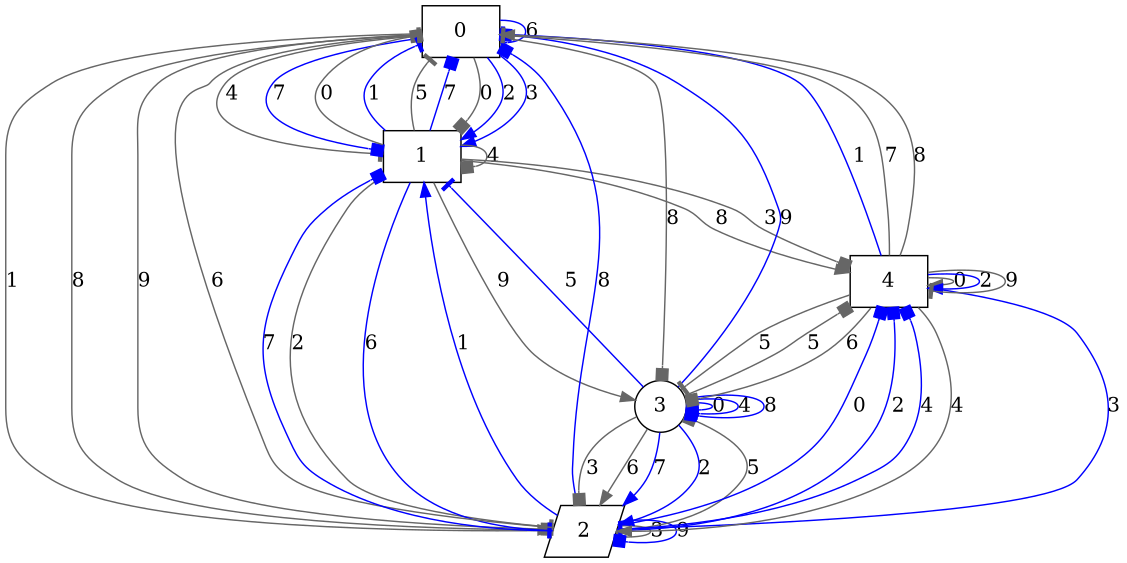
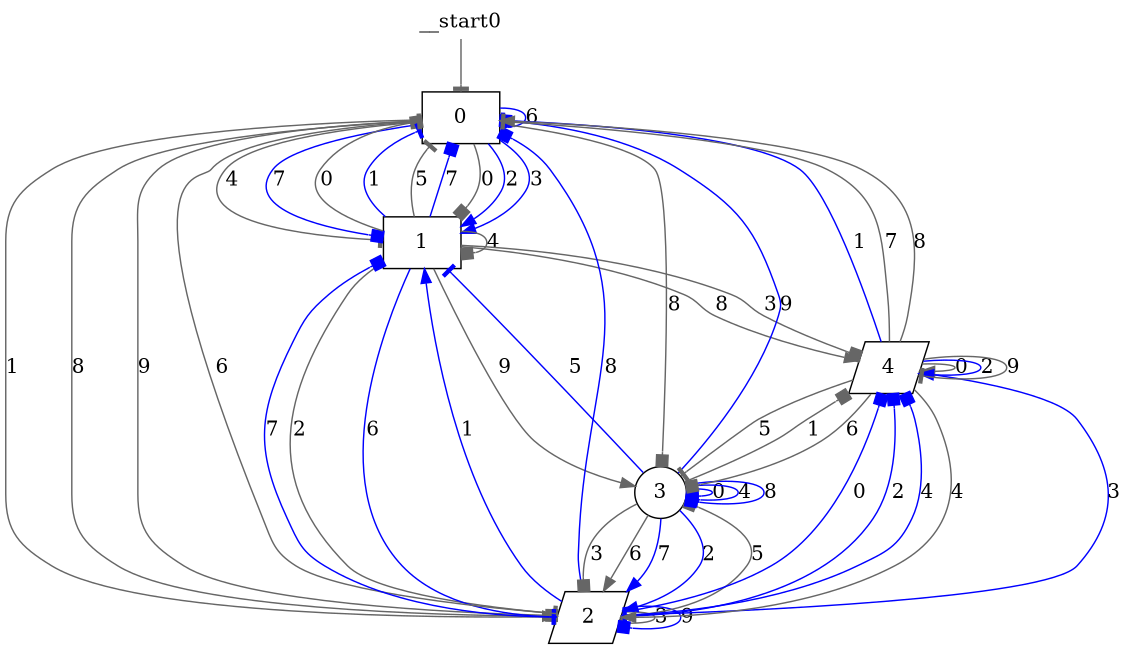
node "__start0": added
node "4": shape box -> parallelogram
edge "3" -> "4": label "5" -> "1"
